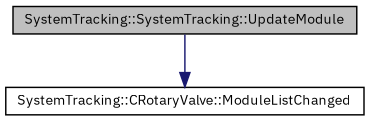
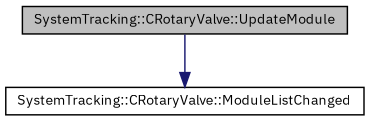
node "SystemTracking::SystemTracking::UpdateModule": label "SystemTracking::SystemTracking::UpdateModule" -> "SystemTracking::CRotaryValve::UpdateModule"
